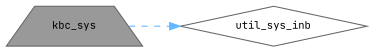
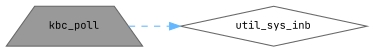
node "kbc_sys": label "kbc_sys" -> "kbc_poll"
